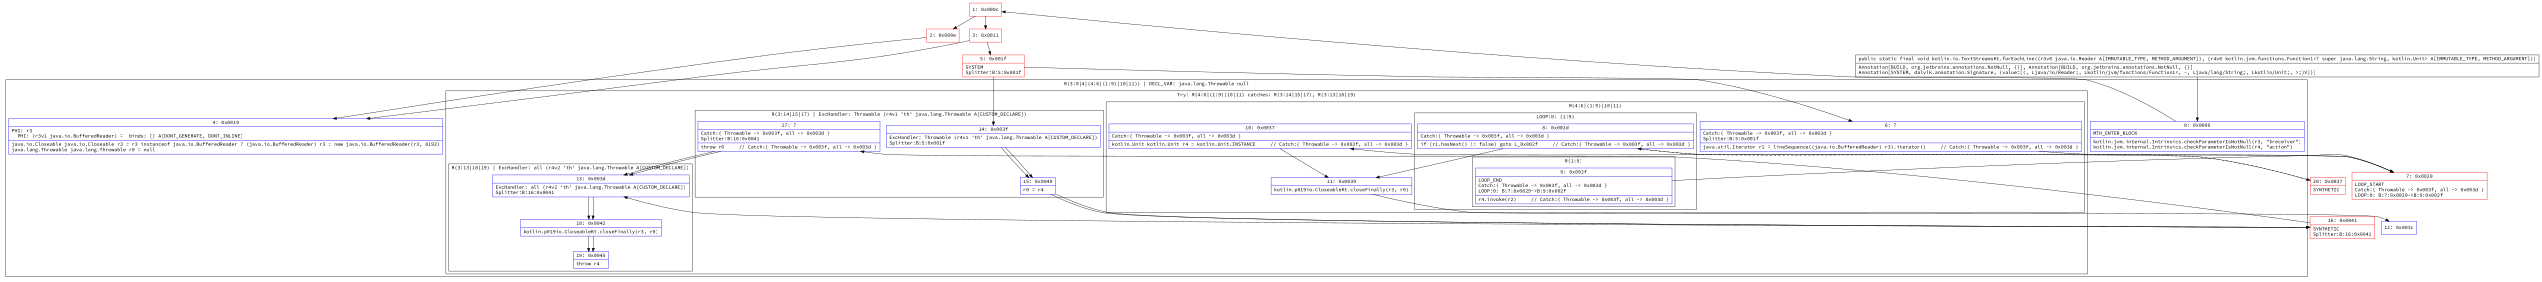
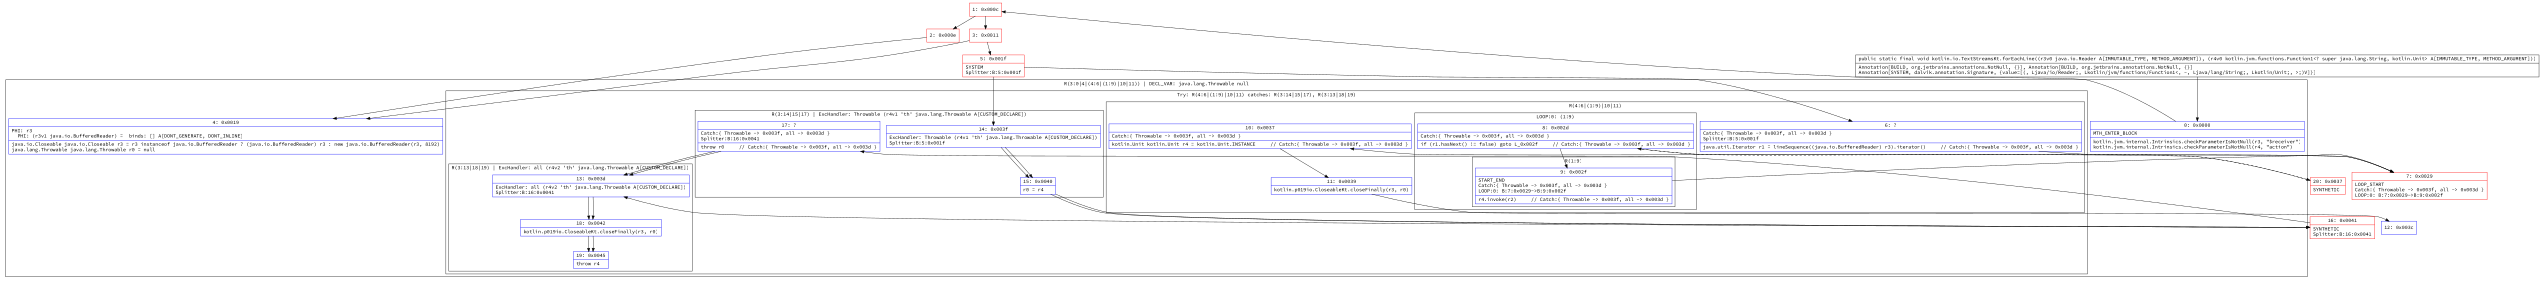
edge "8: 0x002d" -> "11: 0x0039": now "8: 0x002d" -> "9: 0x002f"
node "9: 0x002f": text "LOOP_END" -> "START_END"
